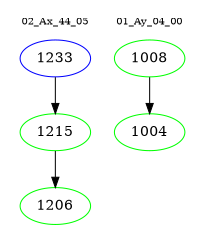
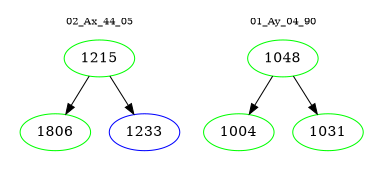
cluster "01_Ay_04_00": label "01_Ay_04_00" -> "01_Ay_04_90"
node "1008": label "1008" -> "1048"
edge "1233" -> "1215": reversed
node "1031": added
node "1206": label "1206" -> "1806"
